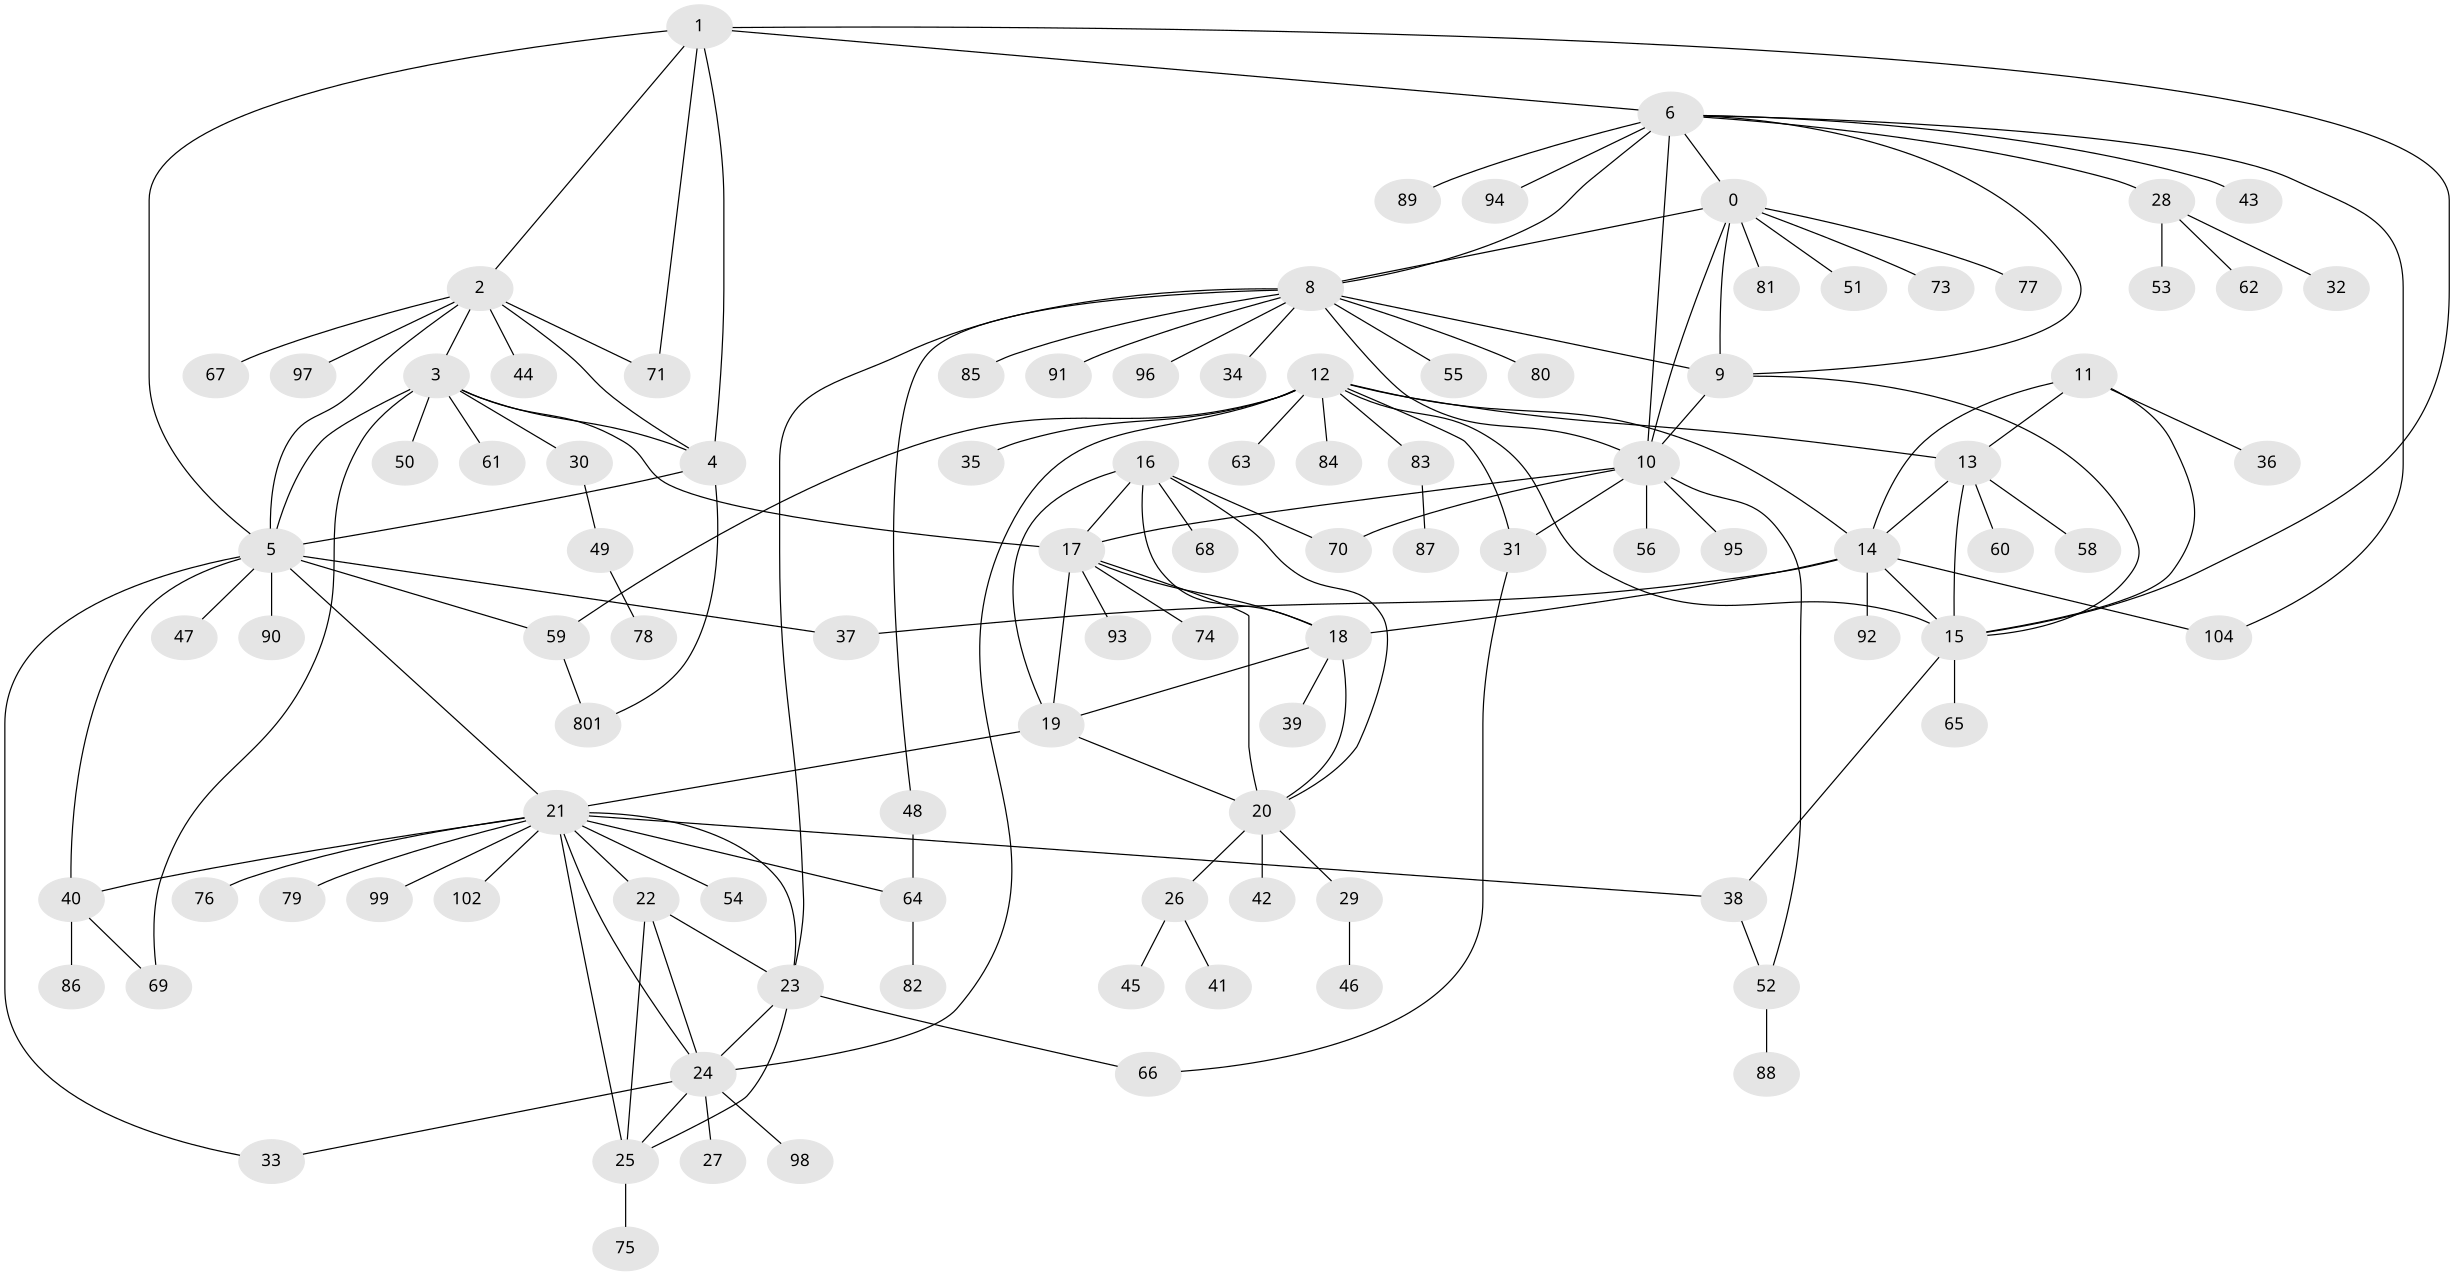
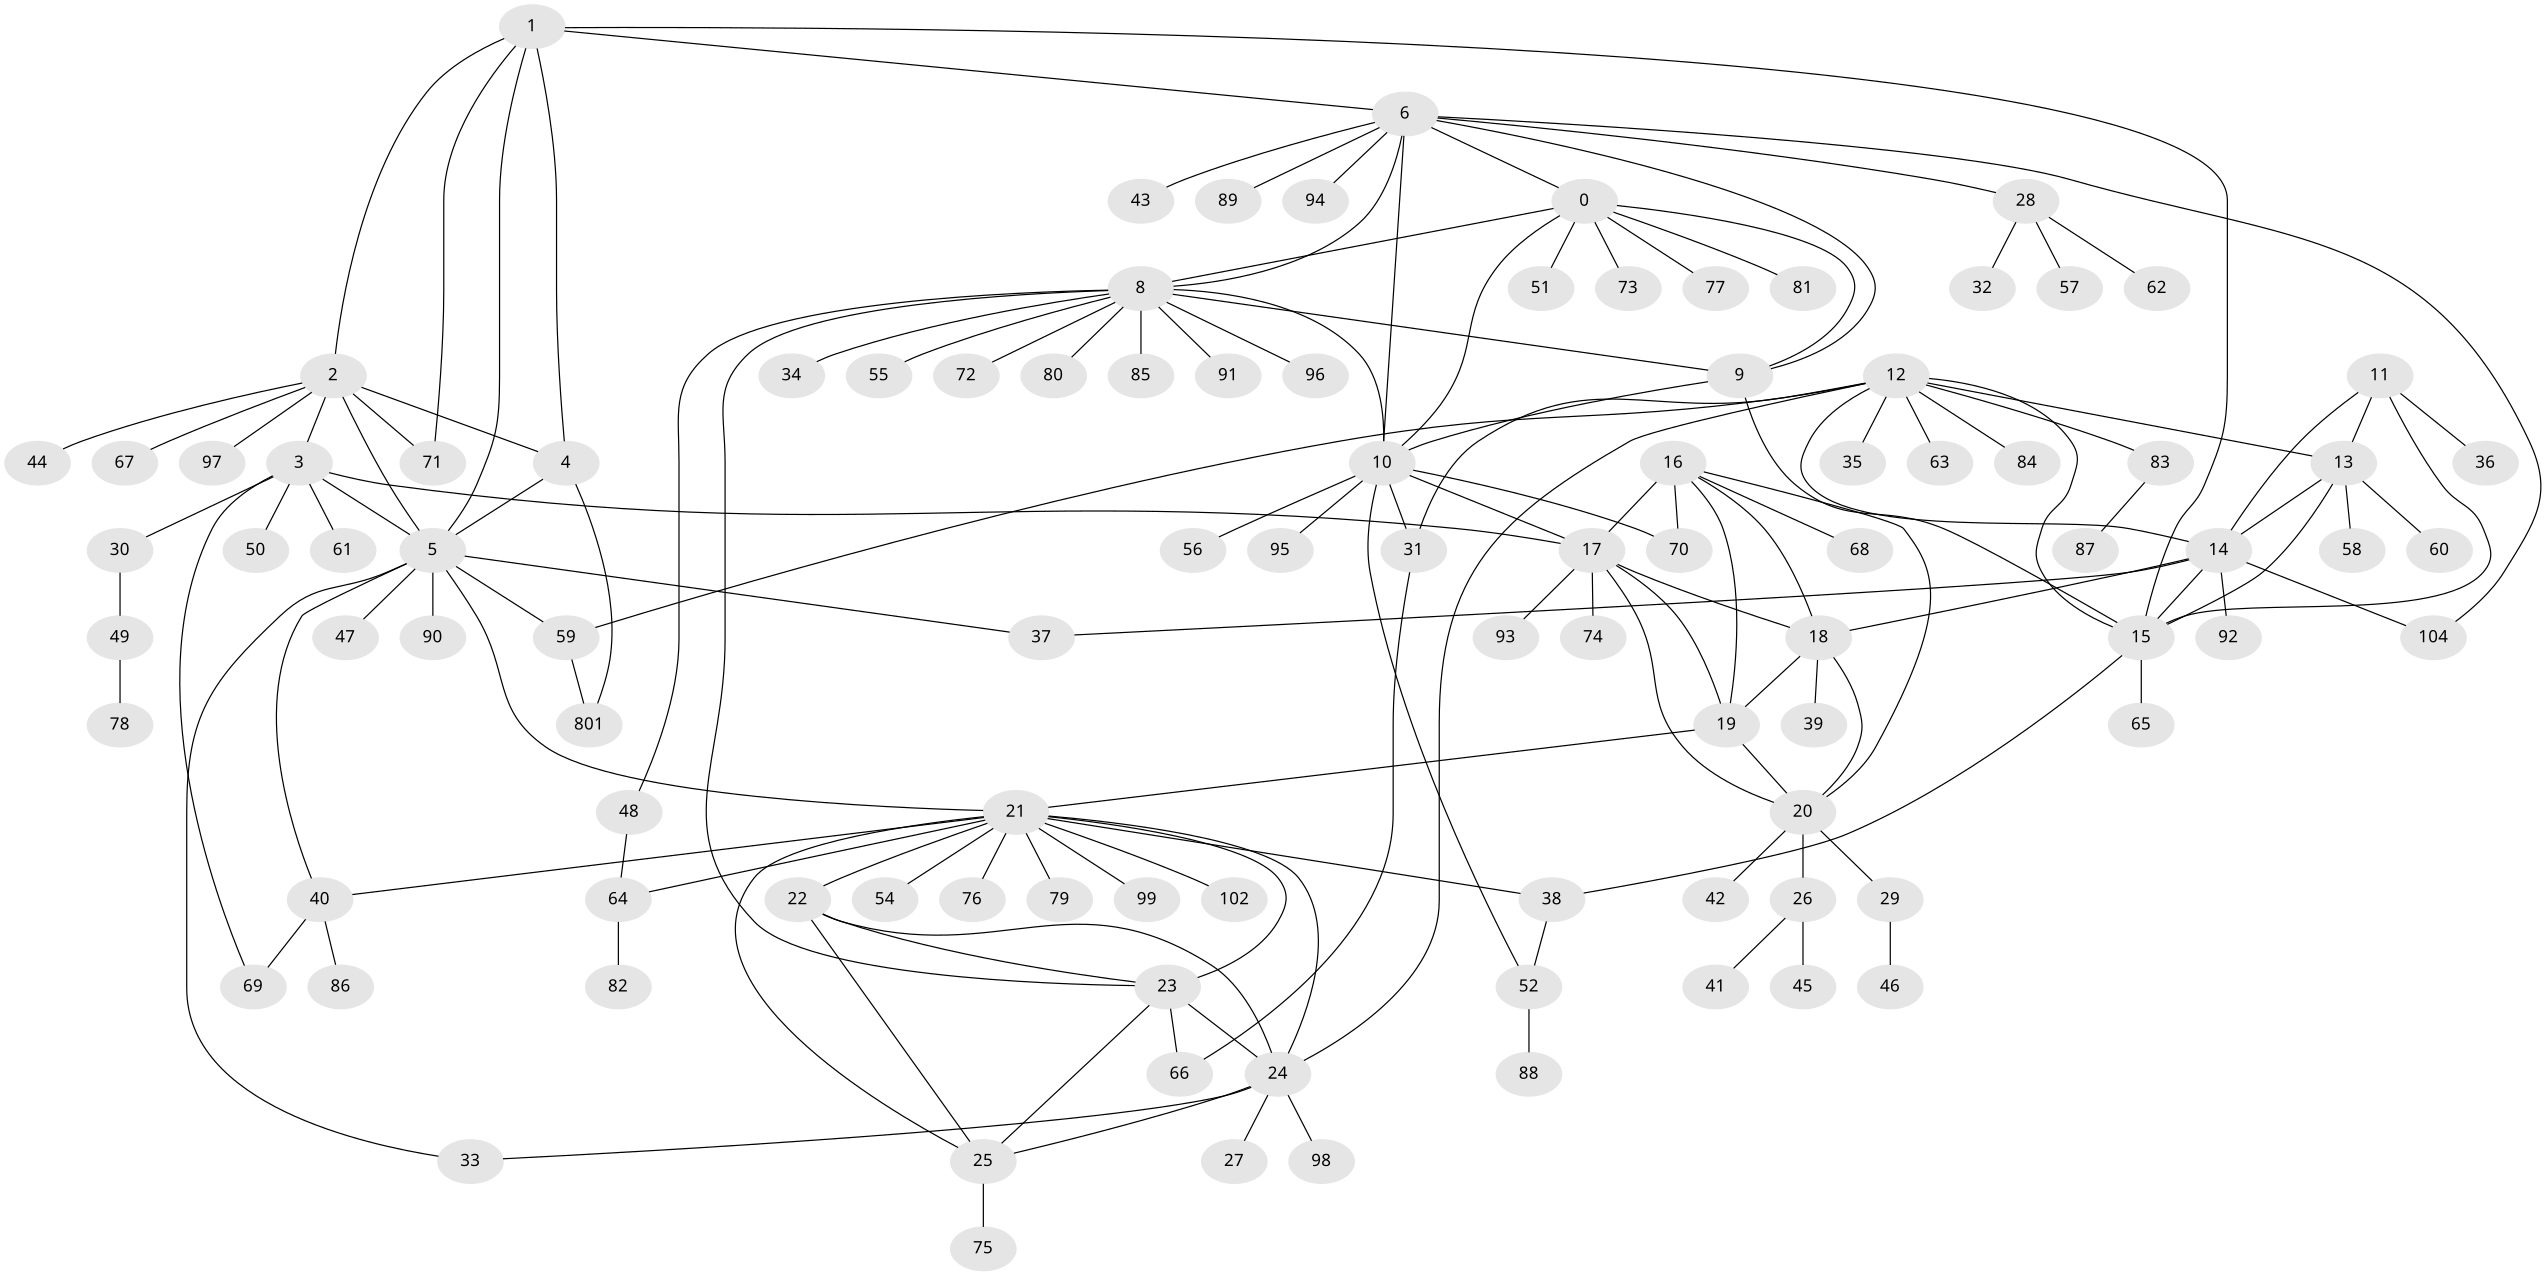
node "53": label "53" -> "57"
node "72": added
edge "3" -- "4": removed
